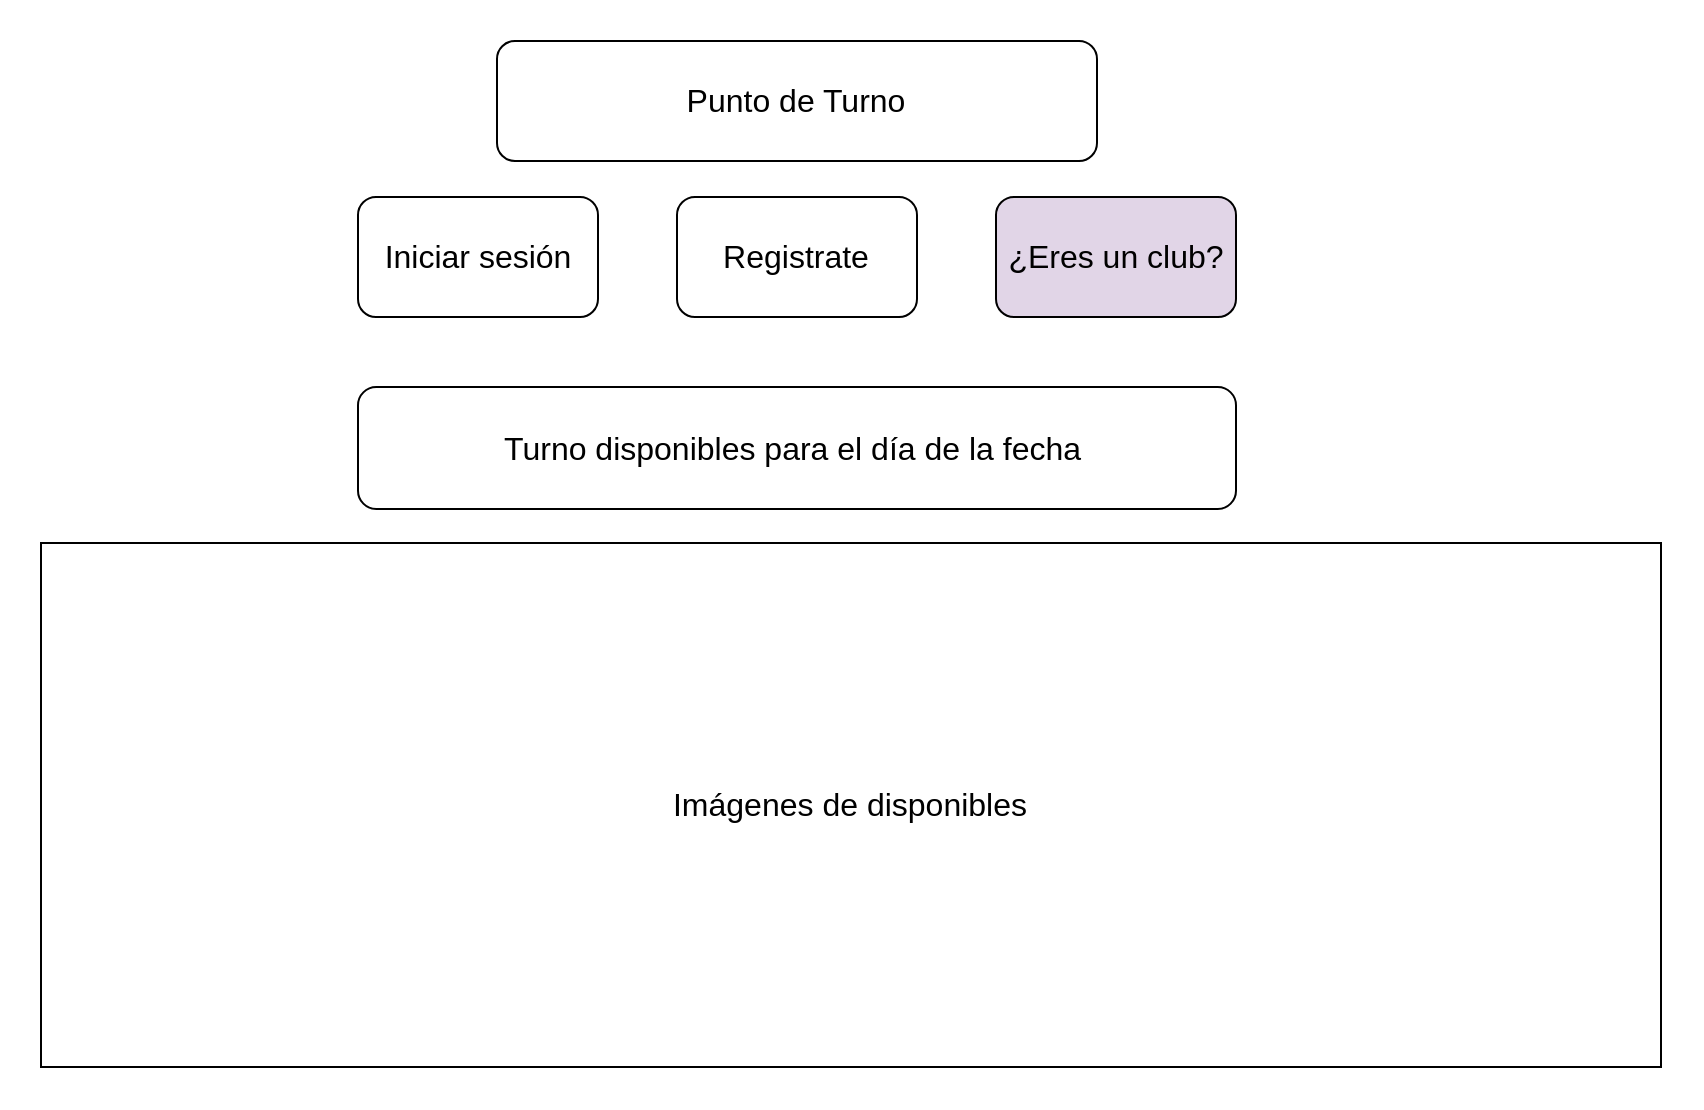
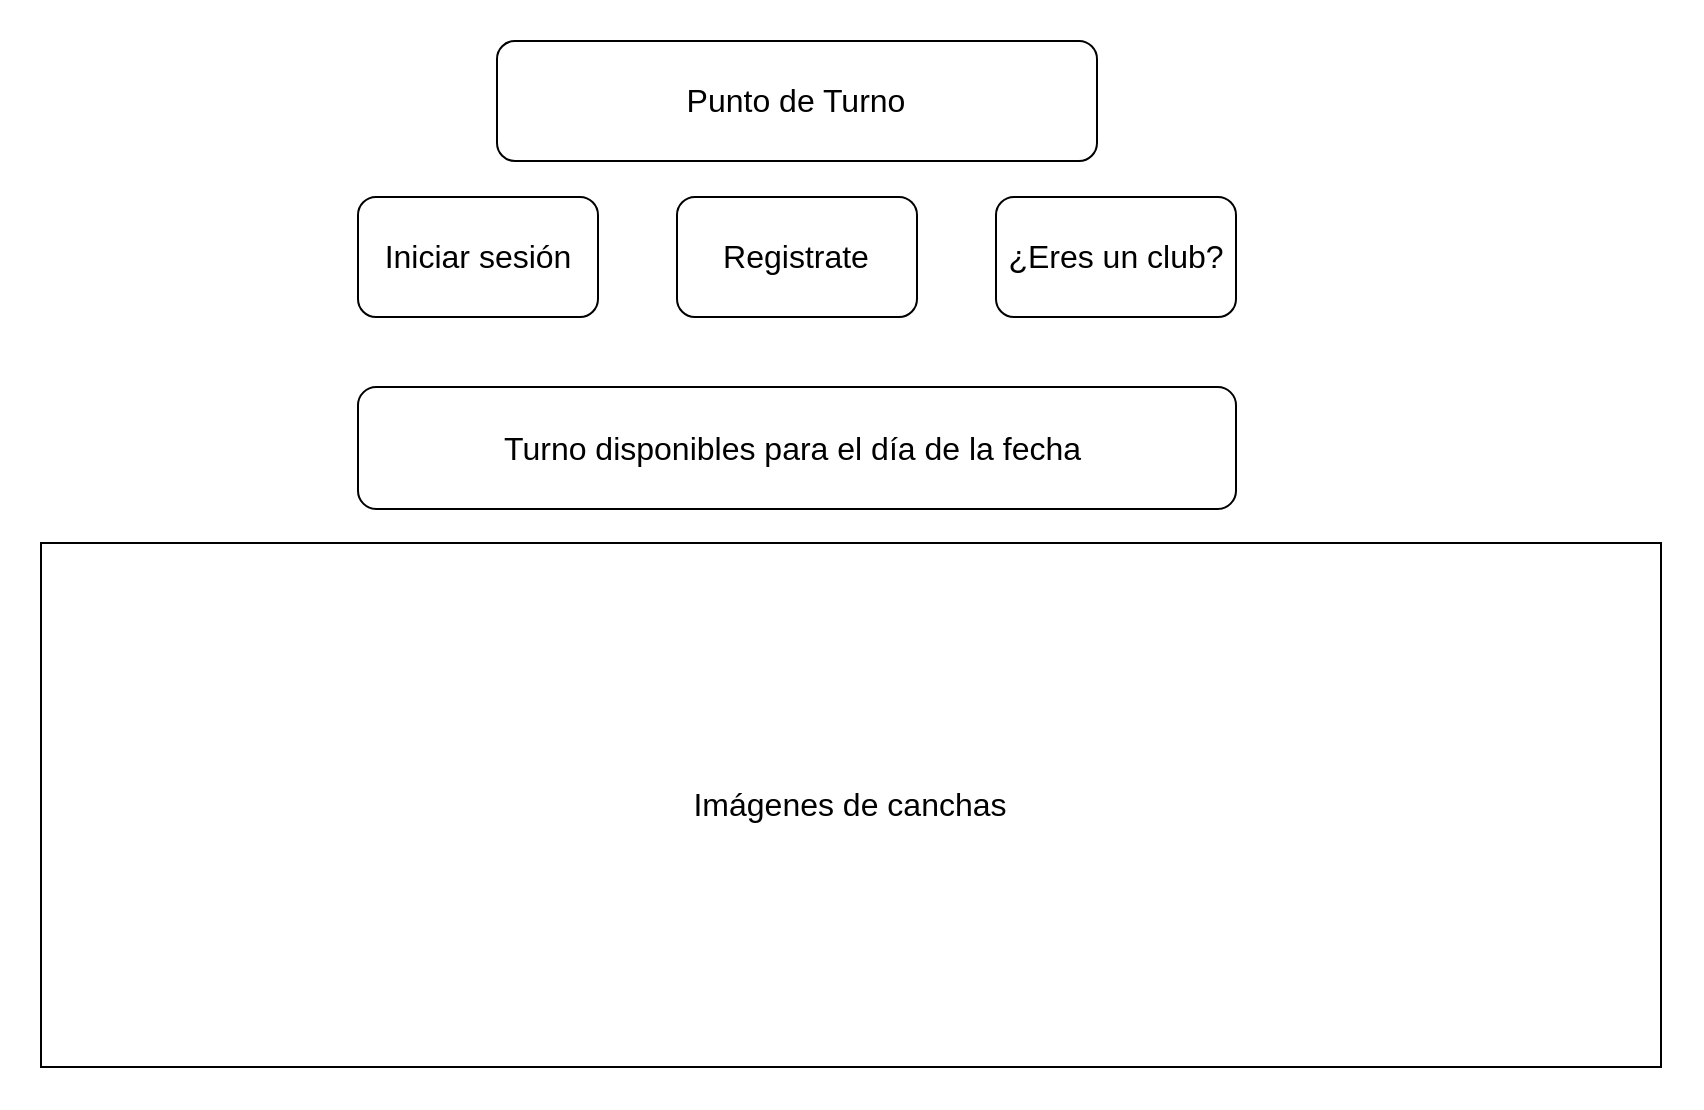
node "¿Eres un club?": fillcolor #e1d5e7 -> #ffffff
node "Imágenes de disponibles": label "Imágenes de disponibles" -> "Imágenes de canchas"
